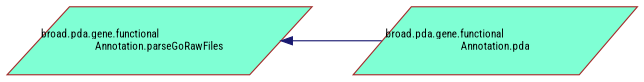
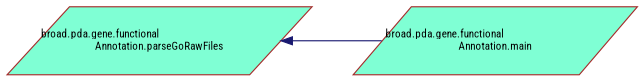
node "broad.pda.gene.functional Annotation.pda": label "broad.pda.gene.functional Annotation.pda" -> "broad.pda.gene.functional Annotation.main"
